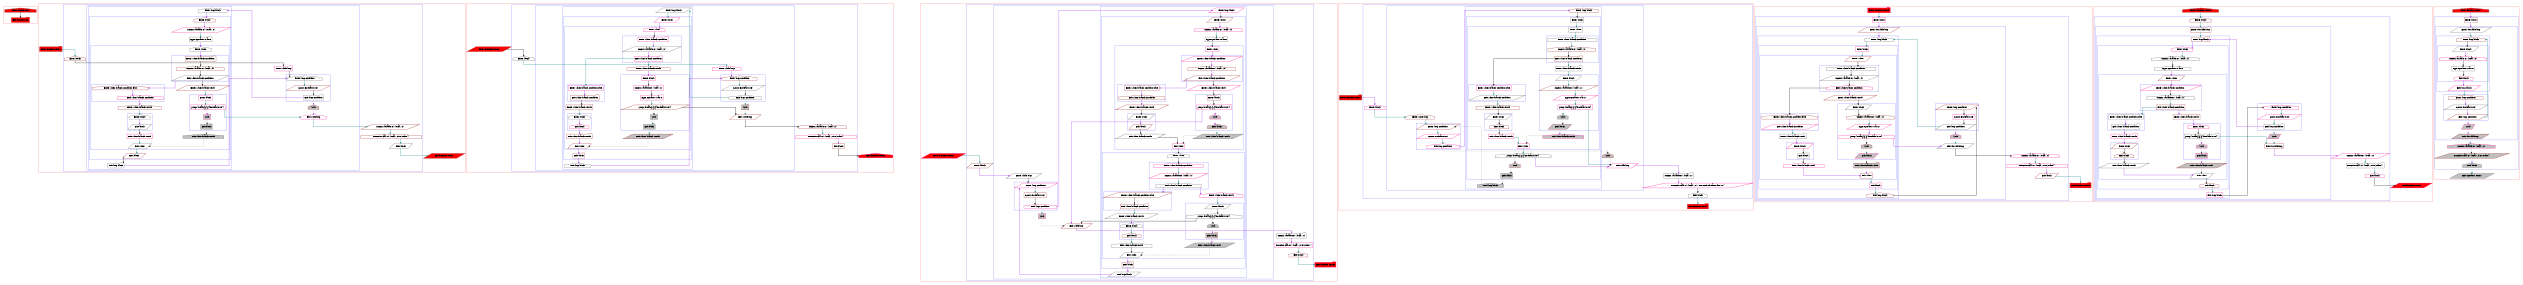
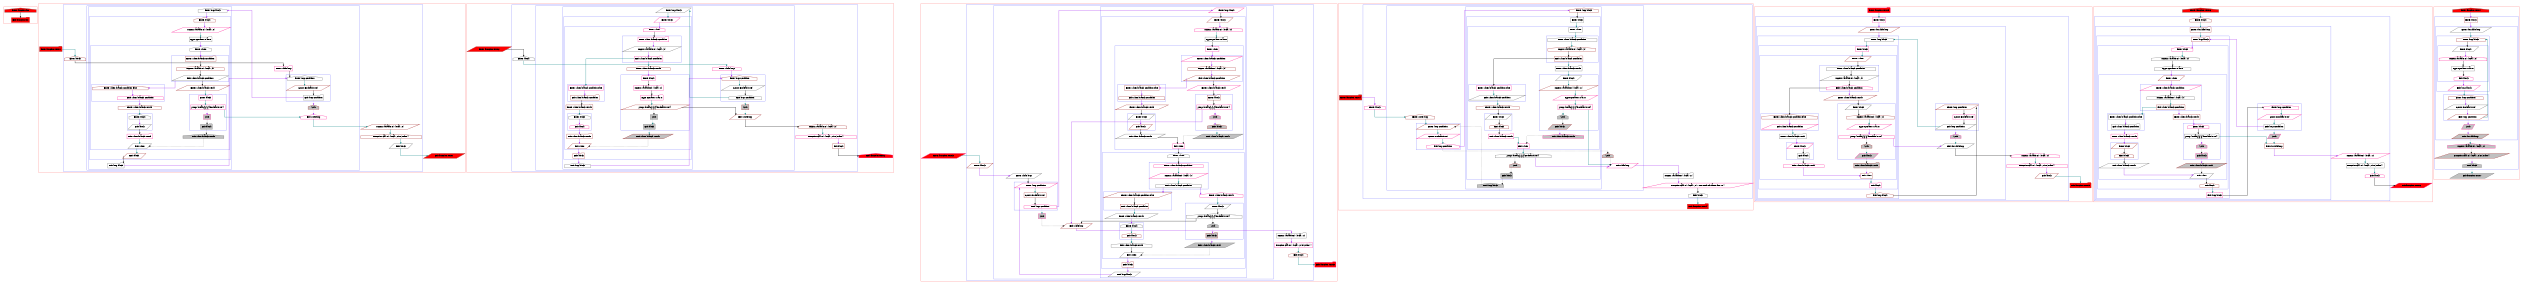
node "Exit operator test_7": label "Exit operator test_7" -> "Exit function test_7"
